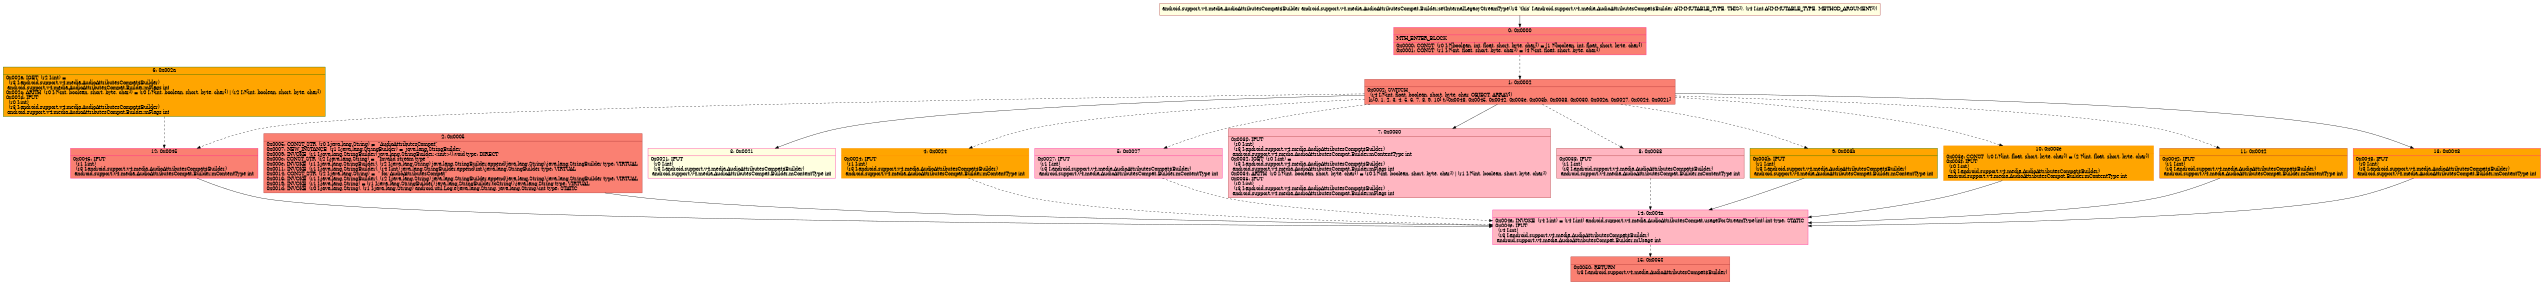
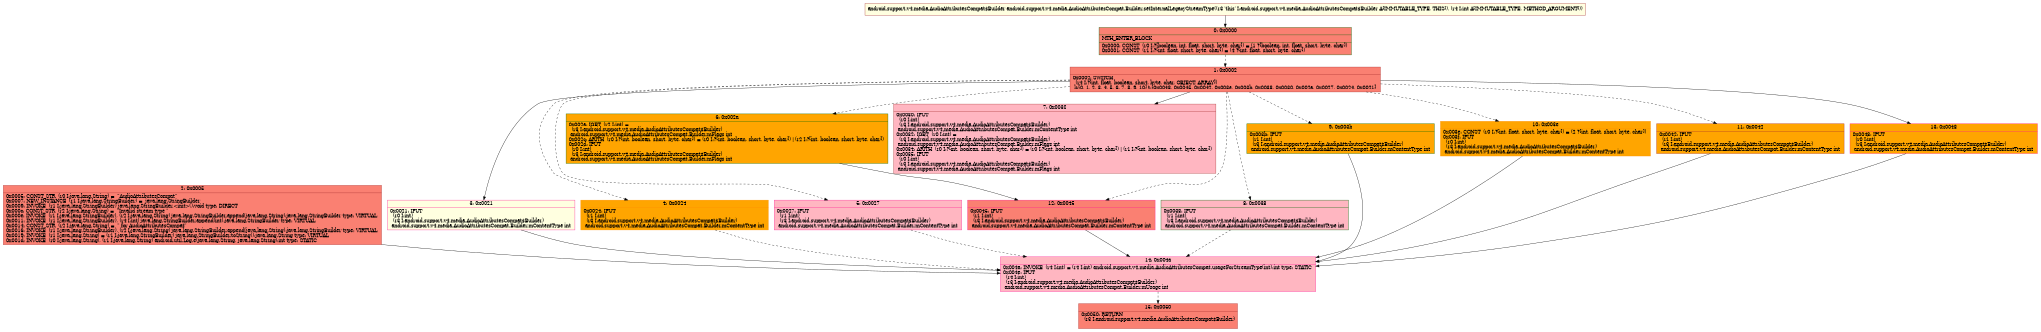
node "0: 0x0000": color deeppink -> darkgreen
edge "1: 0x0002" -> "6: 0x002a": added
edge "6: 0x002a" -> "12: 0x0045": style dashed -> solid
node "8: 0x0038": color brown -> darkgreen
edge "3: 0x0021" -> "14: 0x004a": added
